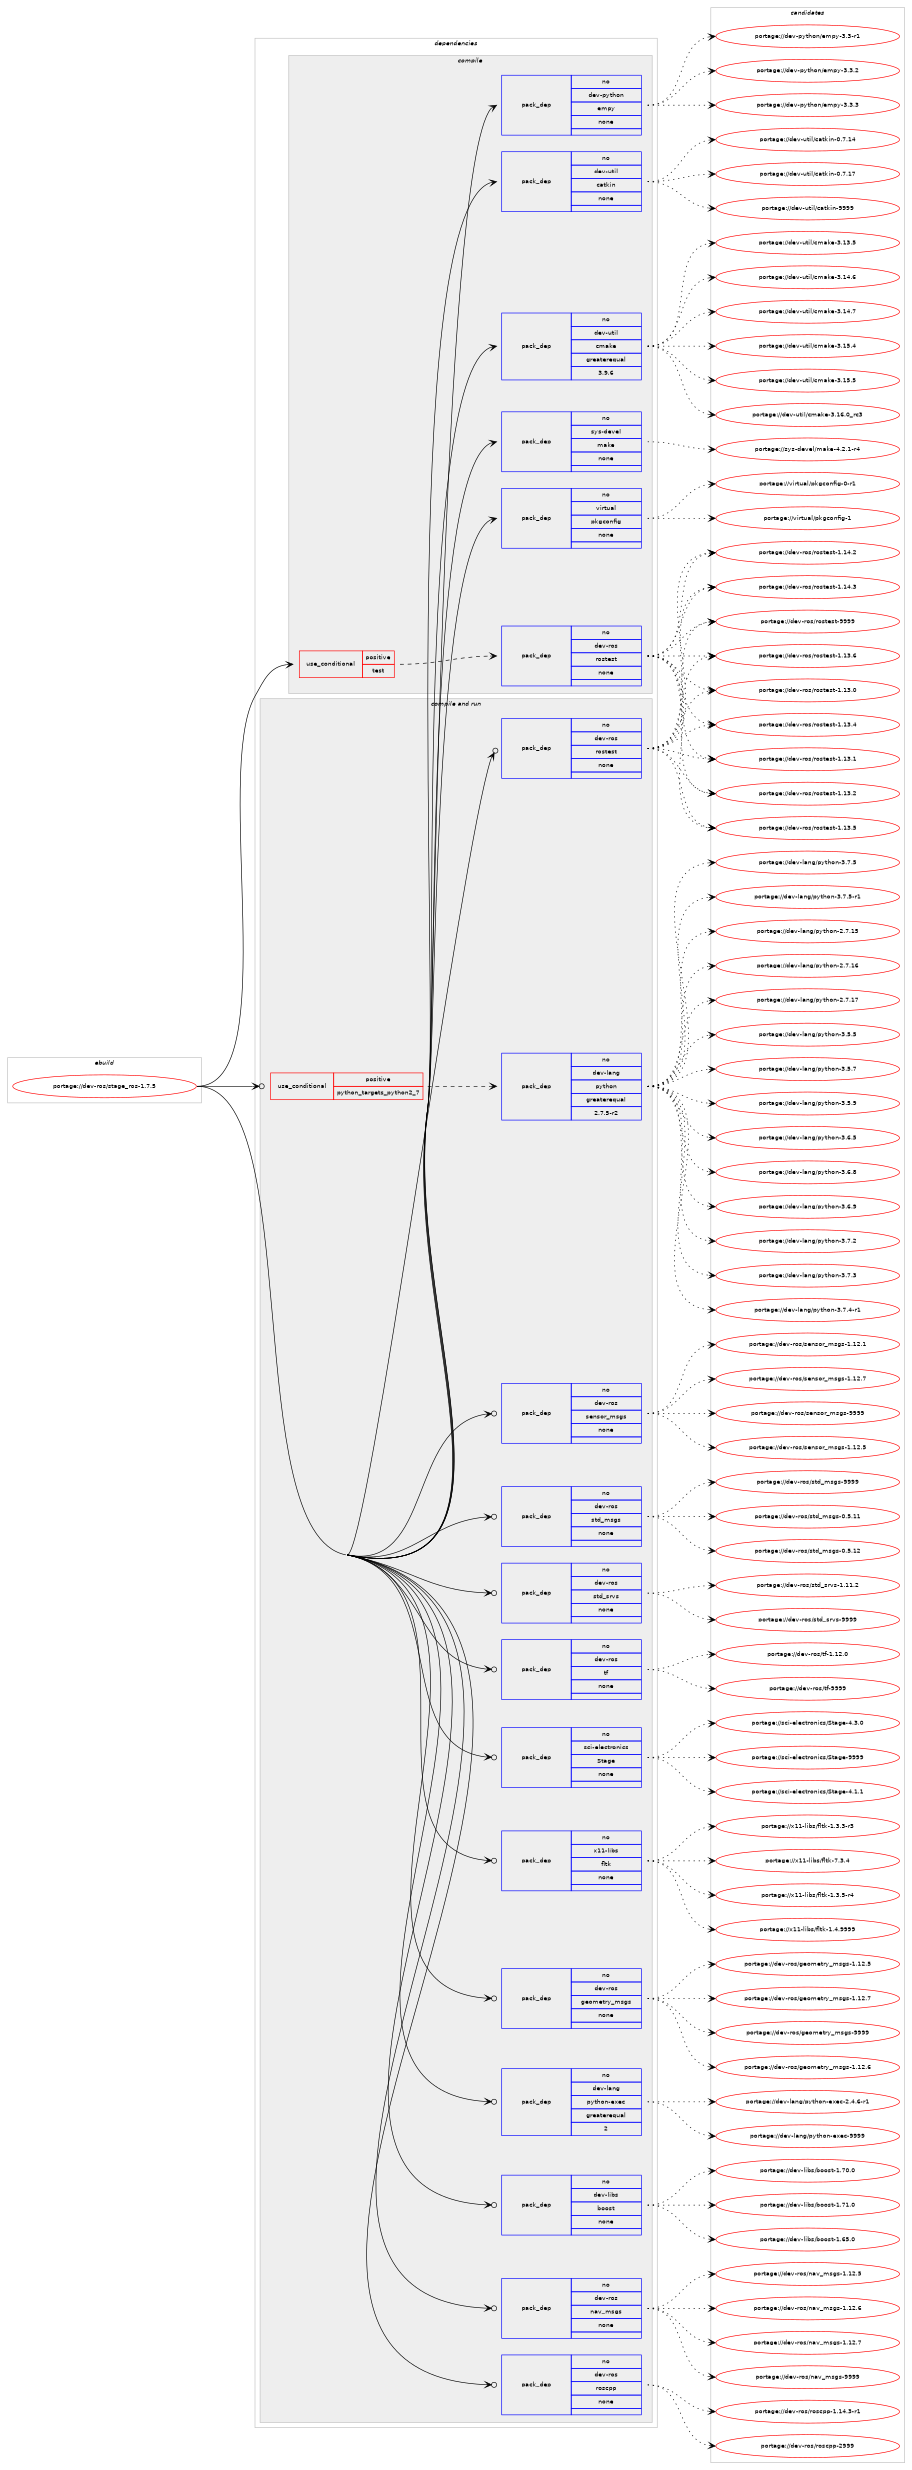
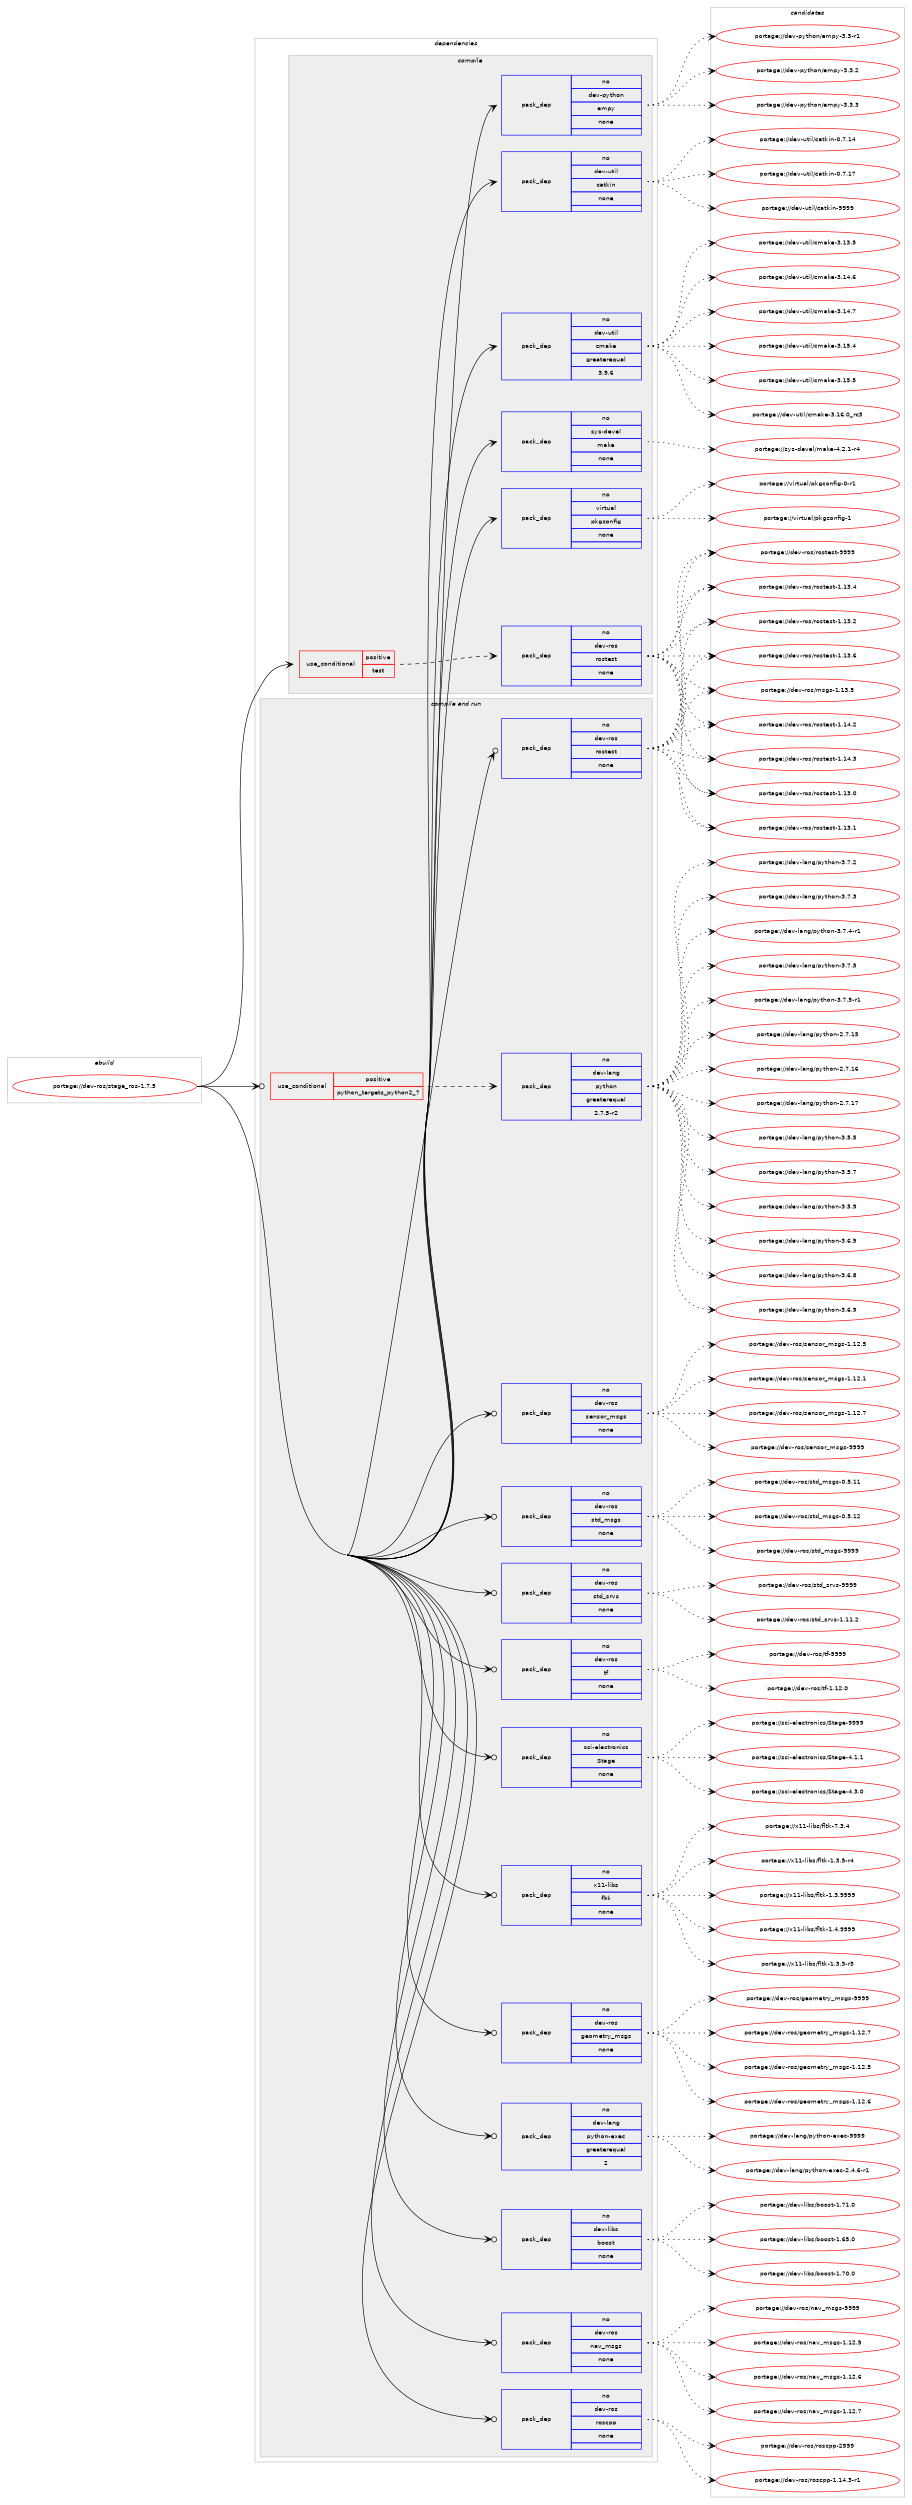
node "portage://dev-ros/rostest-1.13.5": label "portage://dev-ros/rostest-1.13.5" -> "portage://dev-ros/msgs-1.13.5"
node "portage://x11-libs/fltk-1.3.9999": added
